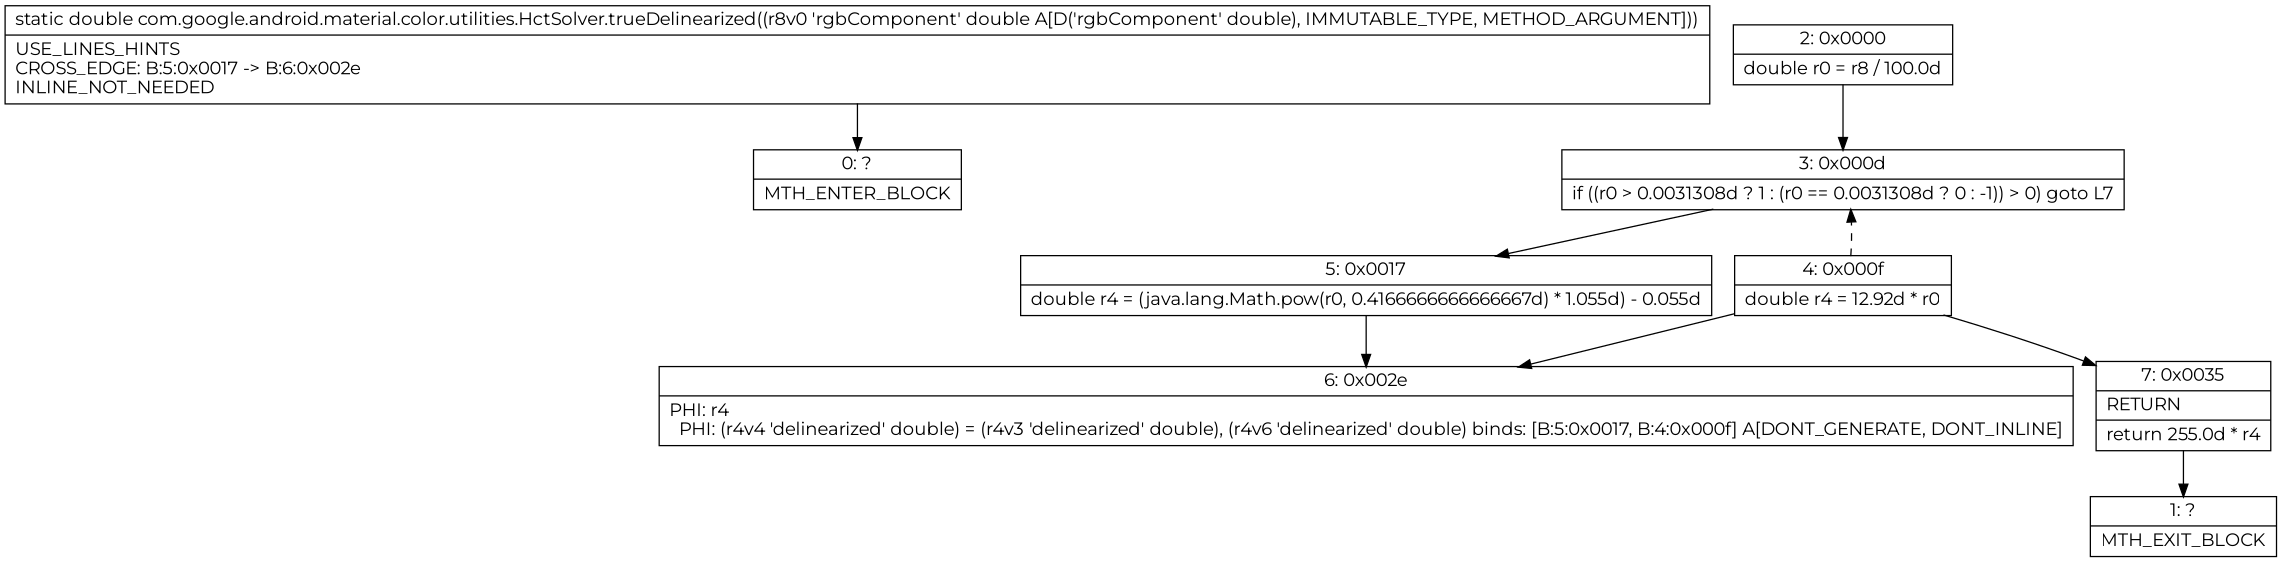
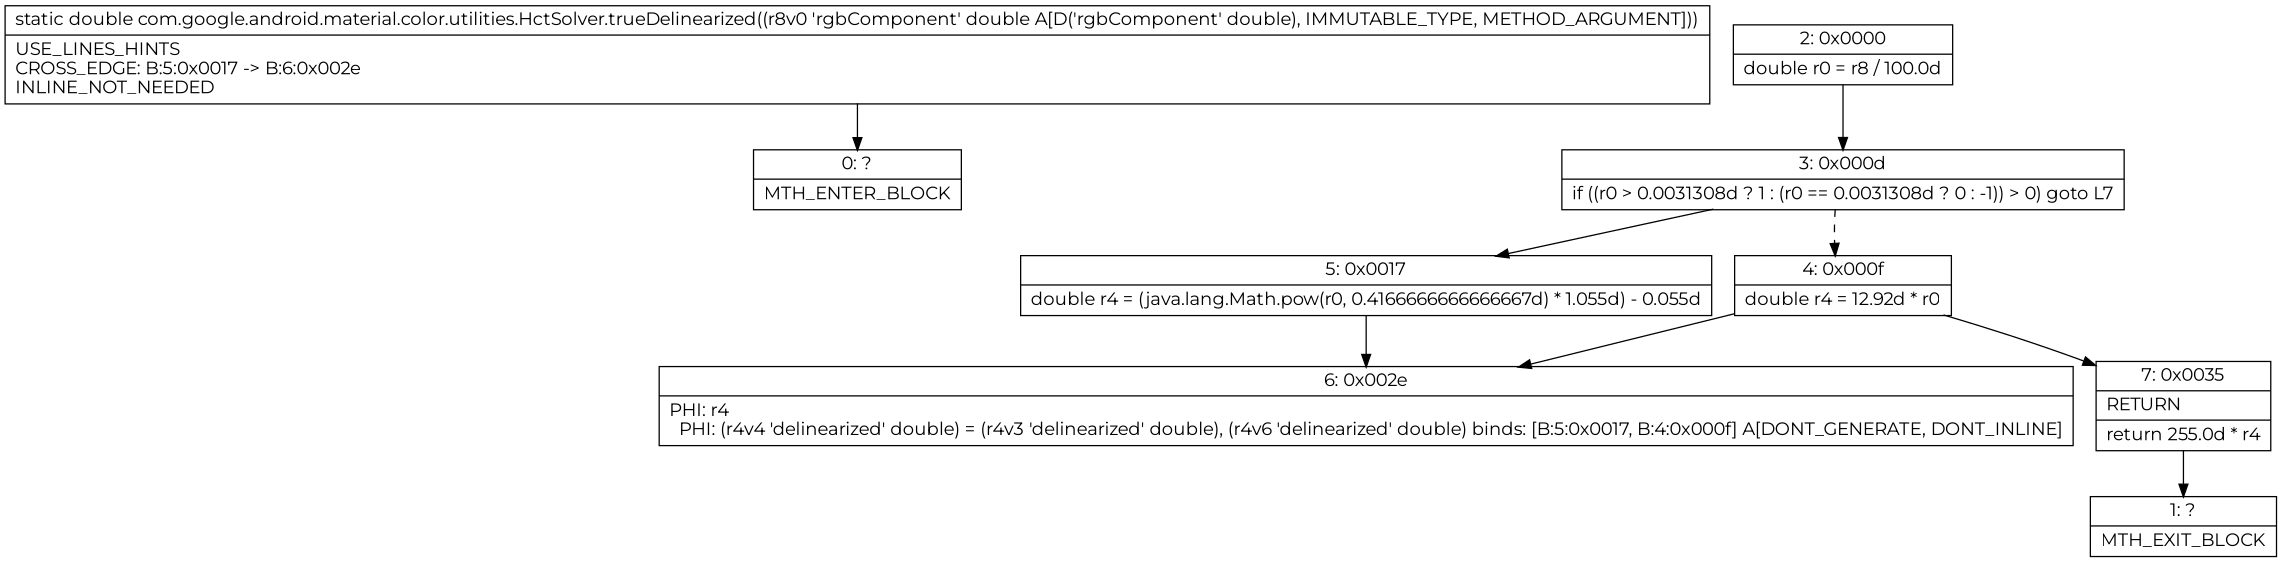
edge "4: 0x000f" -> "3: 0x000d": reversed
